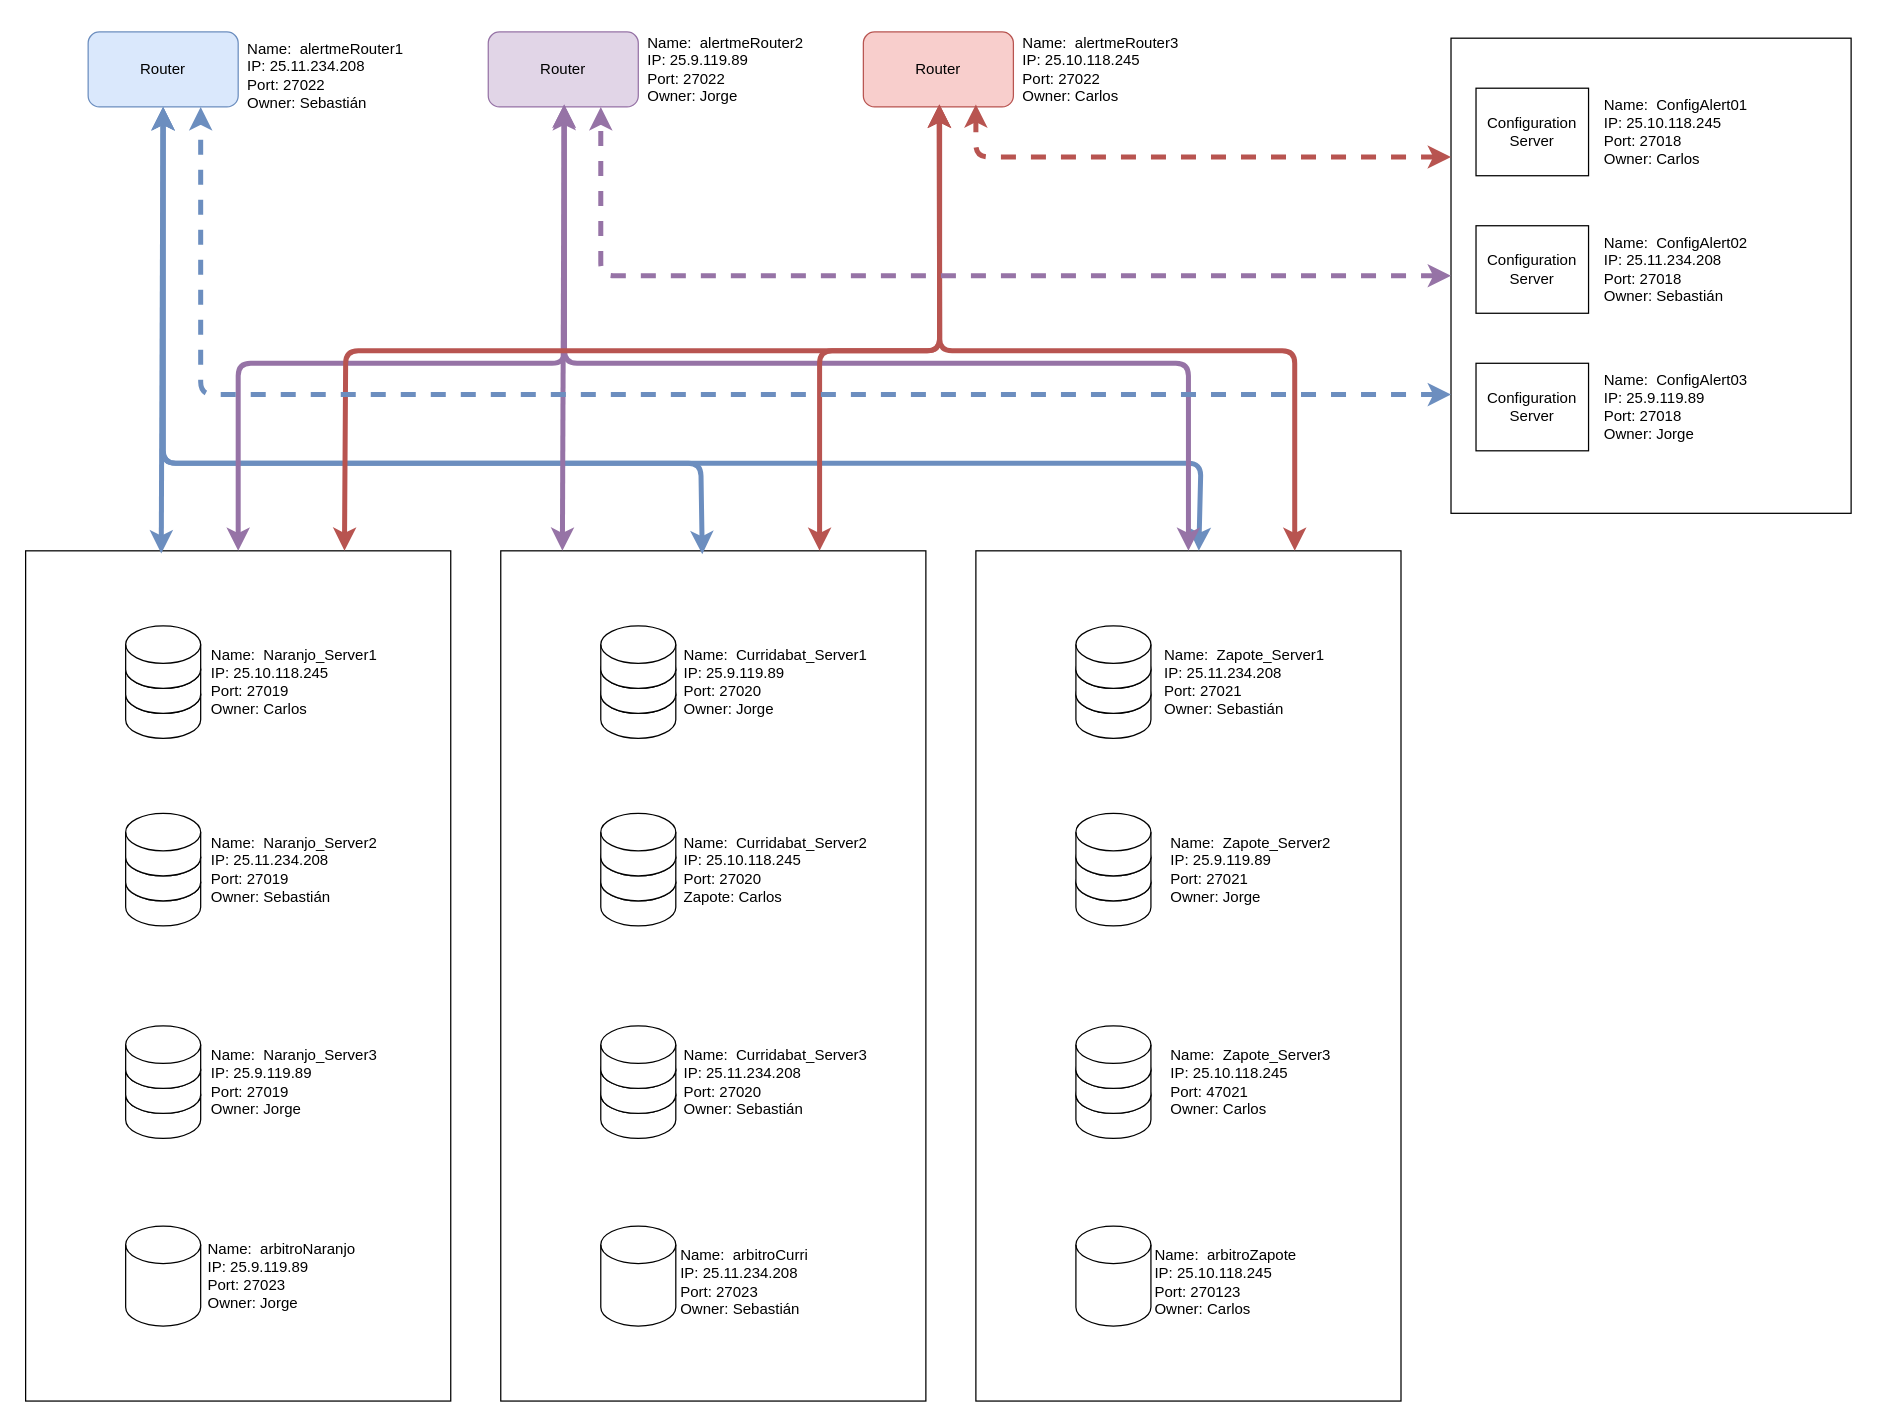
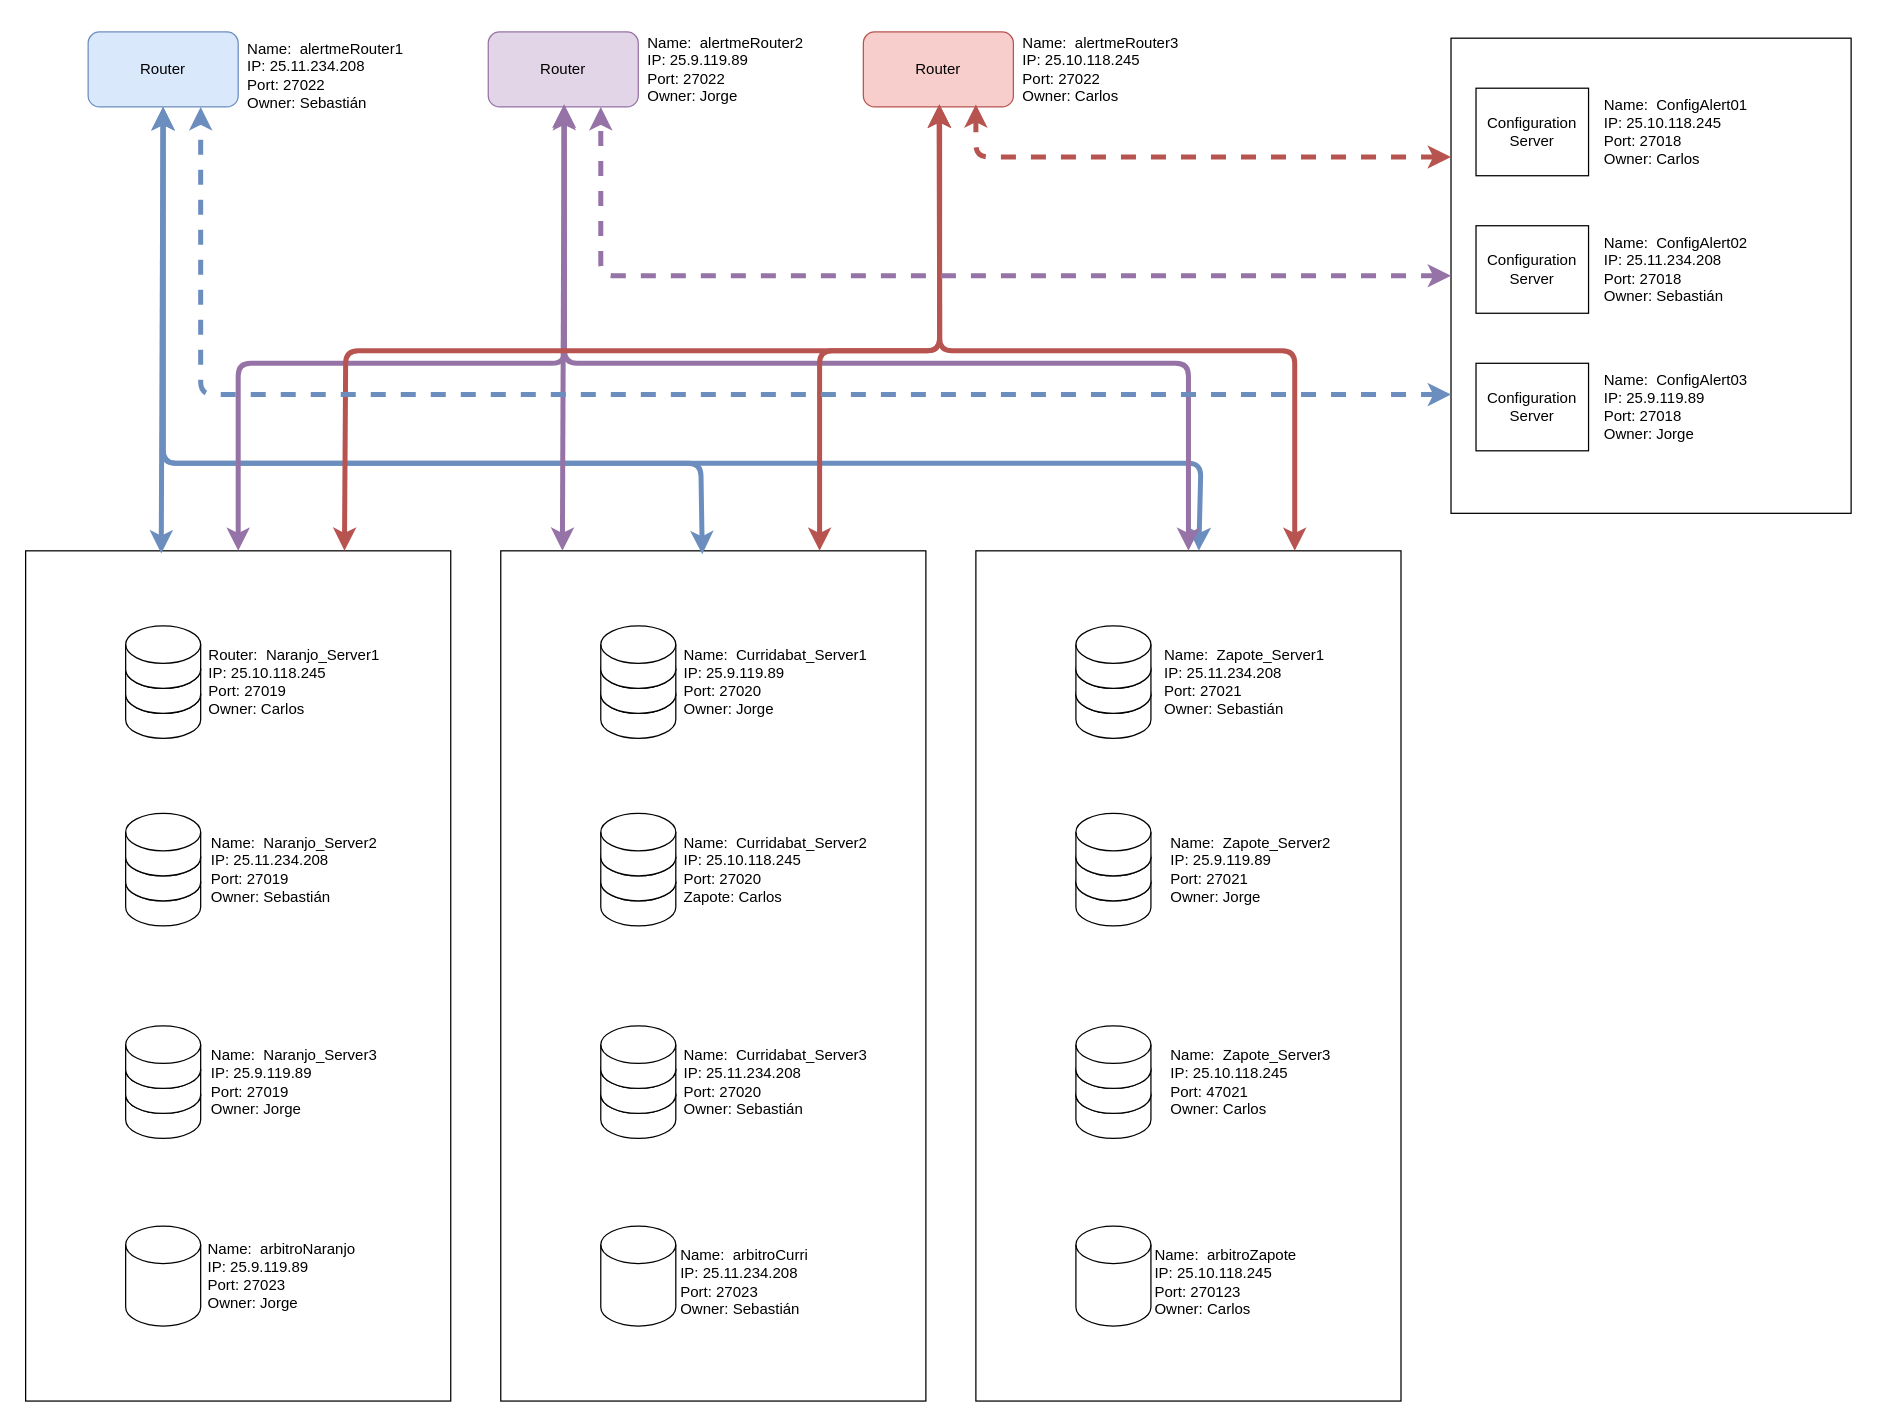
node "Name: Naranjo_Server1 IP: 25.10.118.245 Port: 27019 Owner: Carlos": label "Name: Naranjo_Server1 IP: 25.10.118.245 Port: 27019 Owner: Carlos" -> "Router: Naranjo_Server1 IP: 25.10.118.245 Port: 27019 Owner: Carlos"
